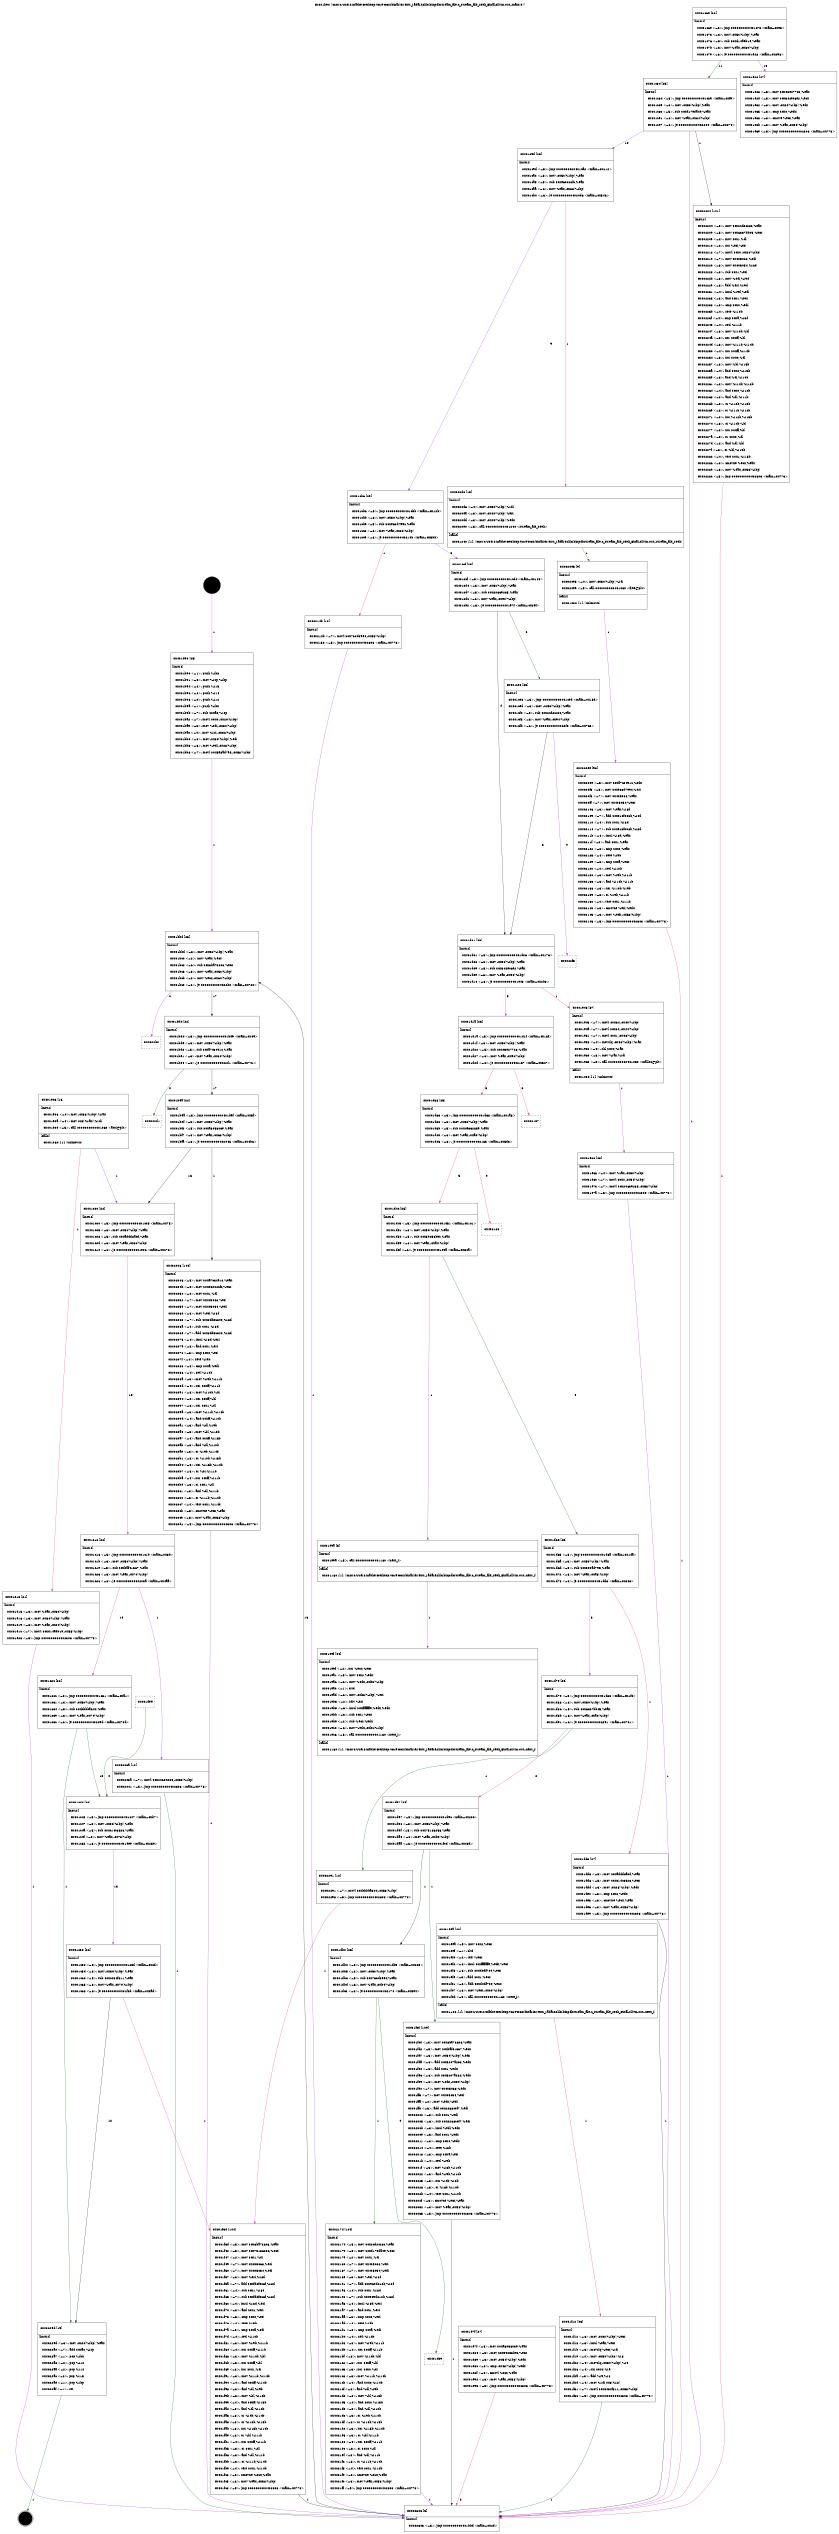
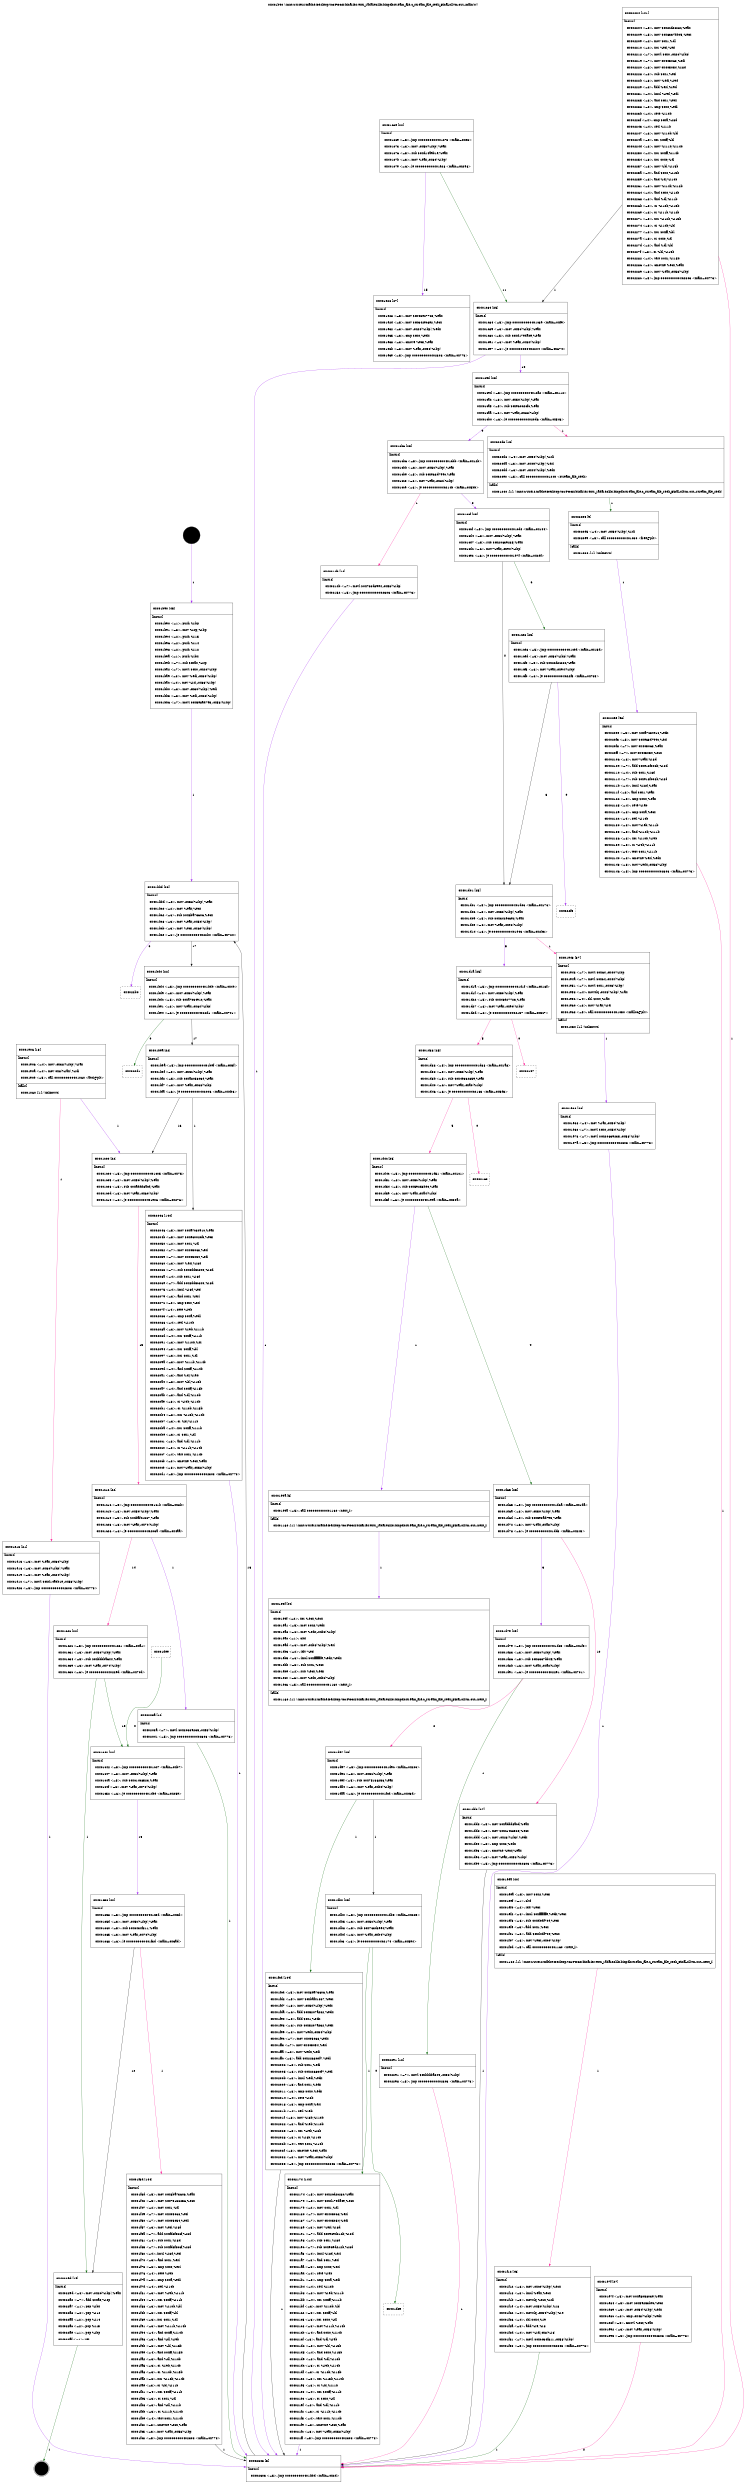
edge "0x401c84 [25]" -> "0x402204 [141]": reversed
edge "0x401d65 [25]" -> "0x401dd3 [27]": label " 1" -> " 10"
edge "0x402291 [12]" -> "0x401f3d [144]": now "0x402291 [12]" -> "0x402303 [5]"
